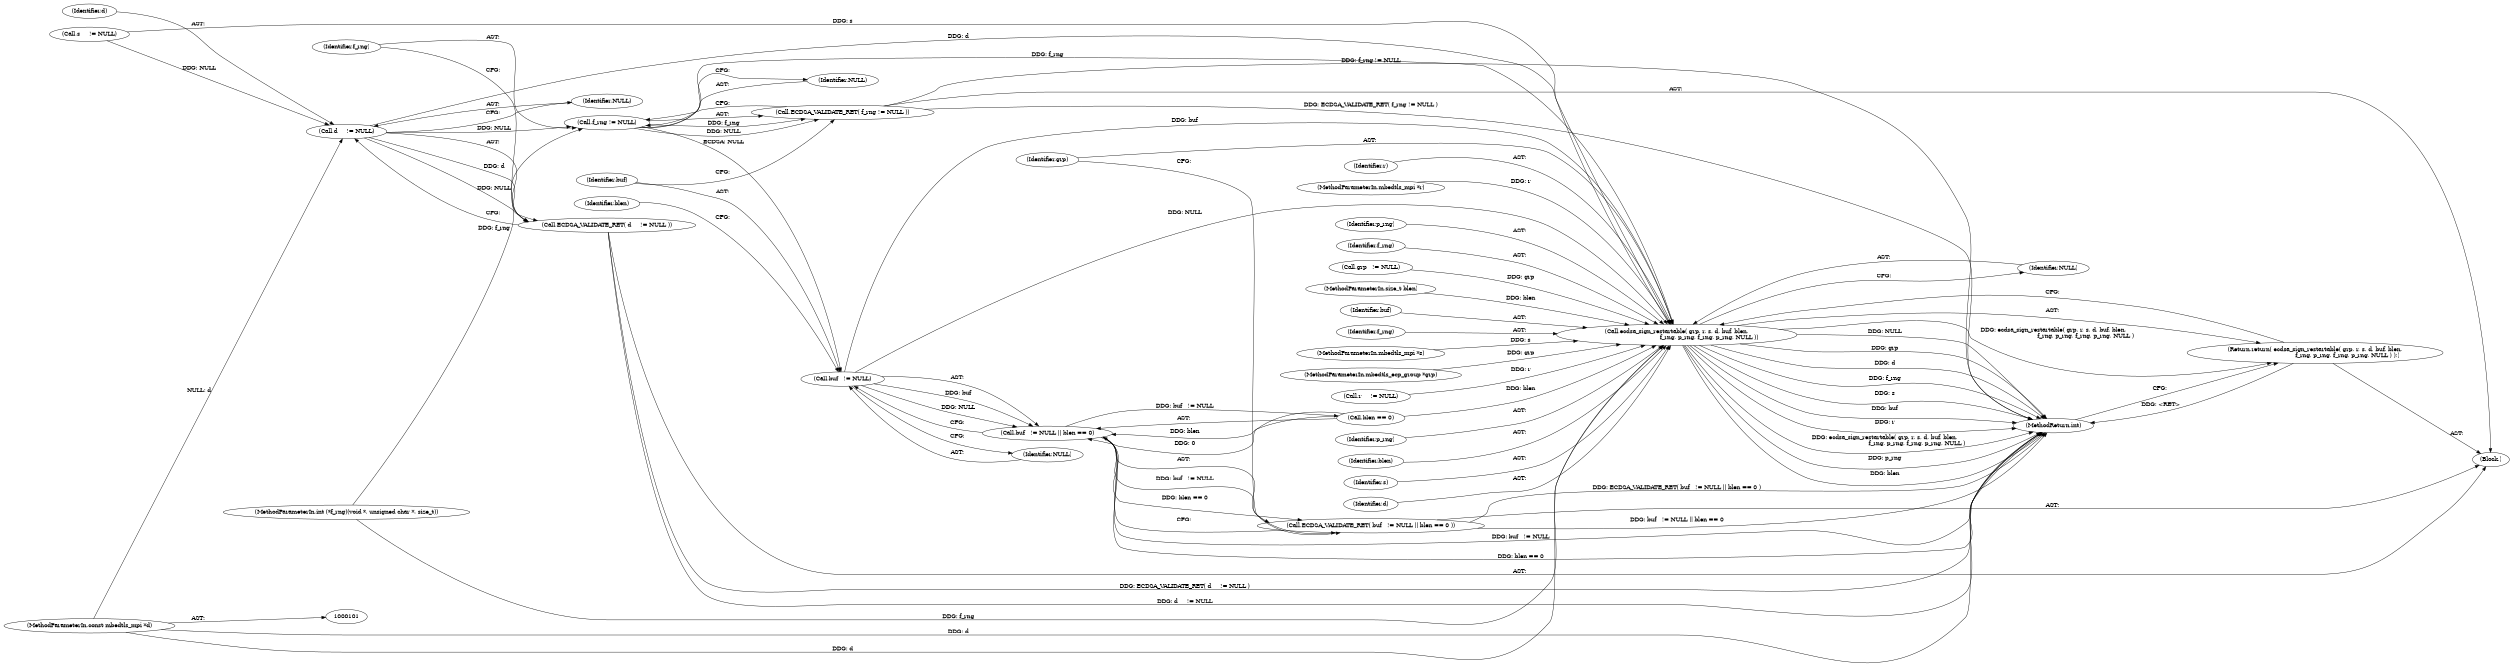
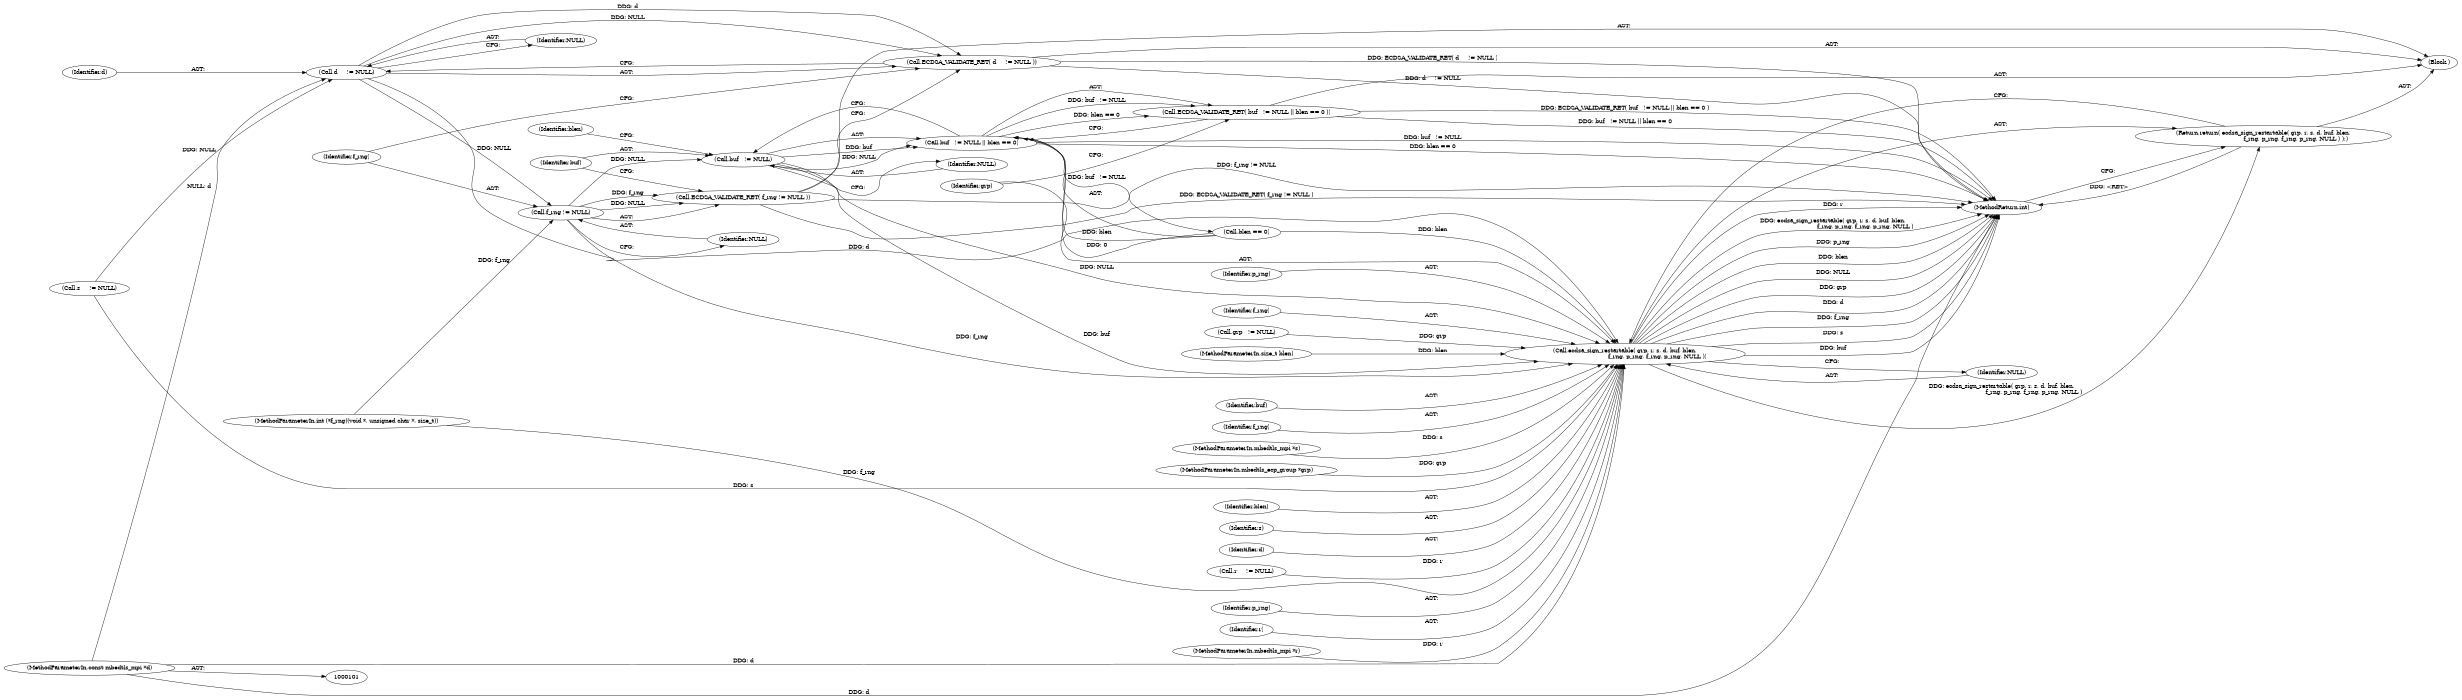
edge "(Call,ECDSA_VALIDATE_RET( f_rng != NULL ))" -> "(Call,f_rng != NULL)": now "(Call,ECDSA_VALIDATE_RET( f_rng != NULL ))" -> "(Call,ECDSA_VALIDATE_RET( d     != NULL ))"
edge "(Call,f_rng != NULL)" -> "(Call,buf   != NULL)": label "ECDSA: NULL" -> "DDG: NULL"
